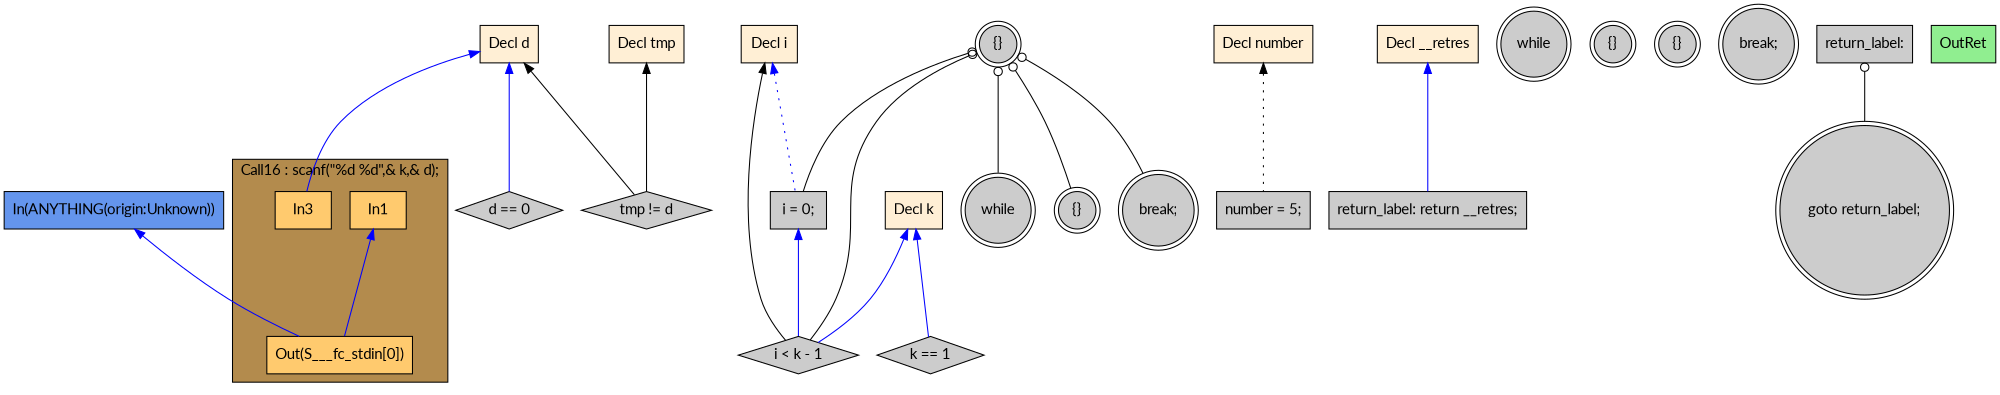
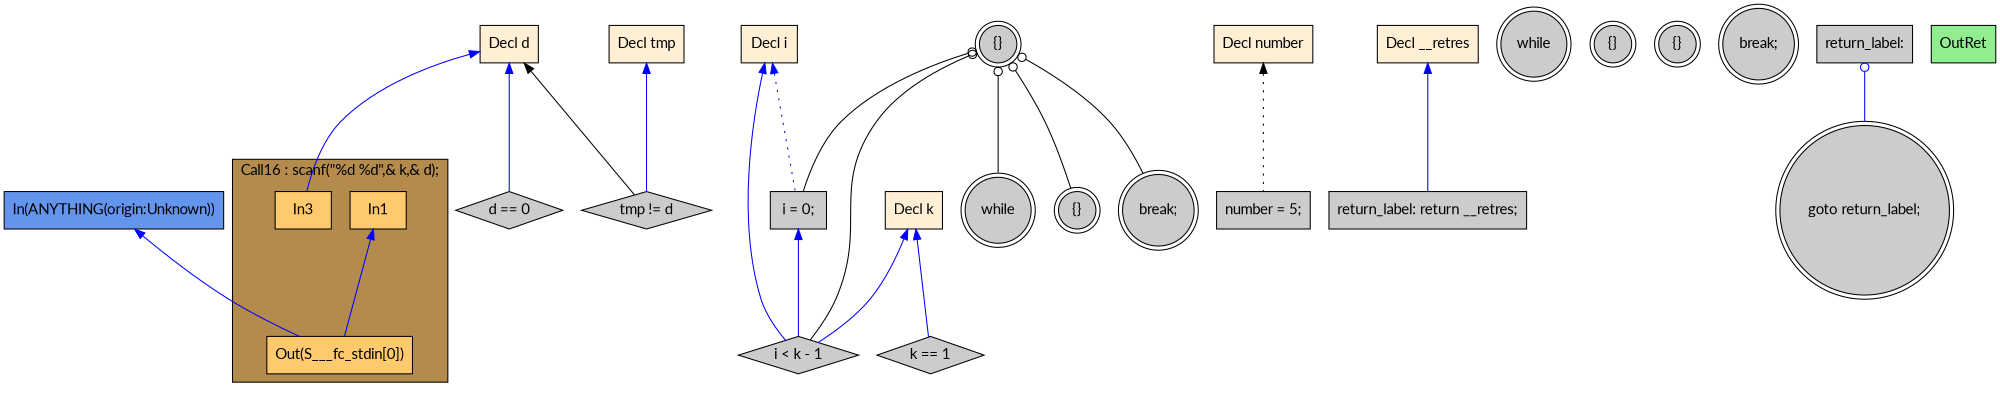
edge "goto return_label;" -> "return_label:": color #000000 -> #0000ff
edge "tmp != d" -> "Decl tmp": color #000000 -> #0000ff
edge "i < k - 1" -> "Decl i": color #000000 -> #0000ff
